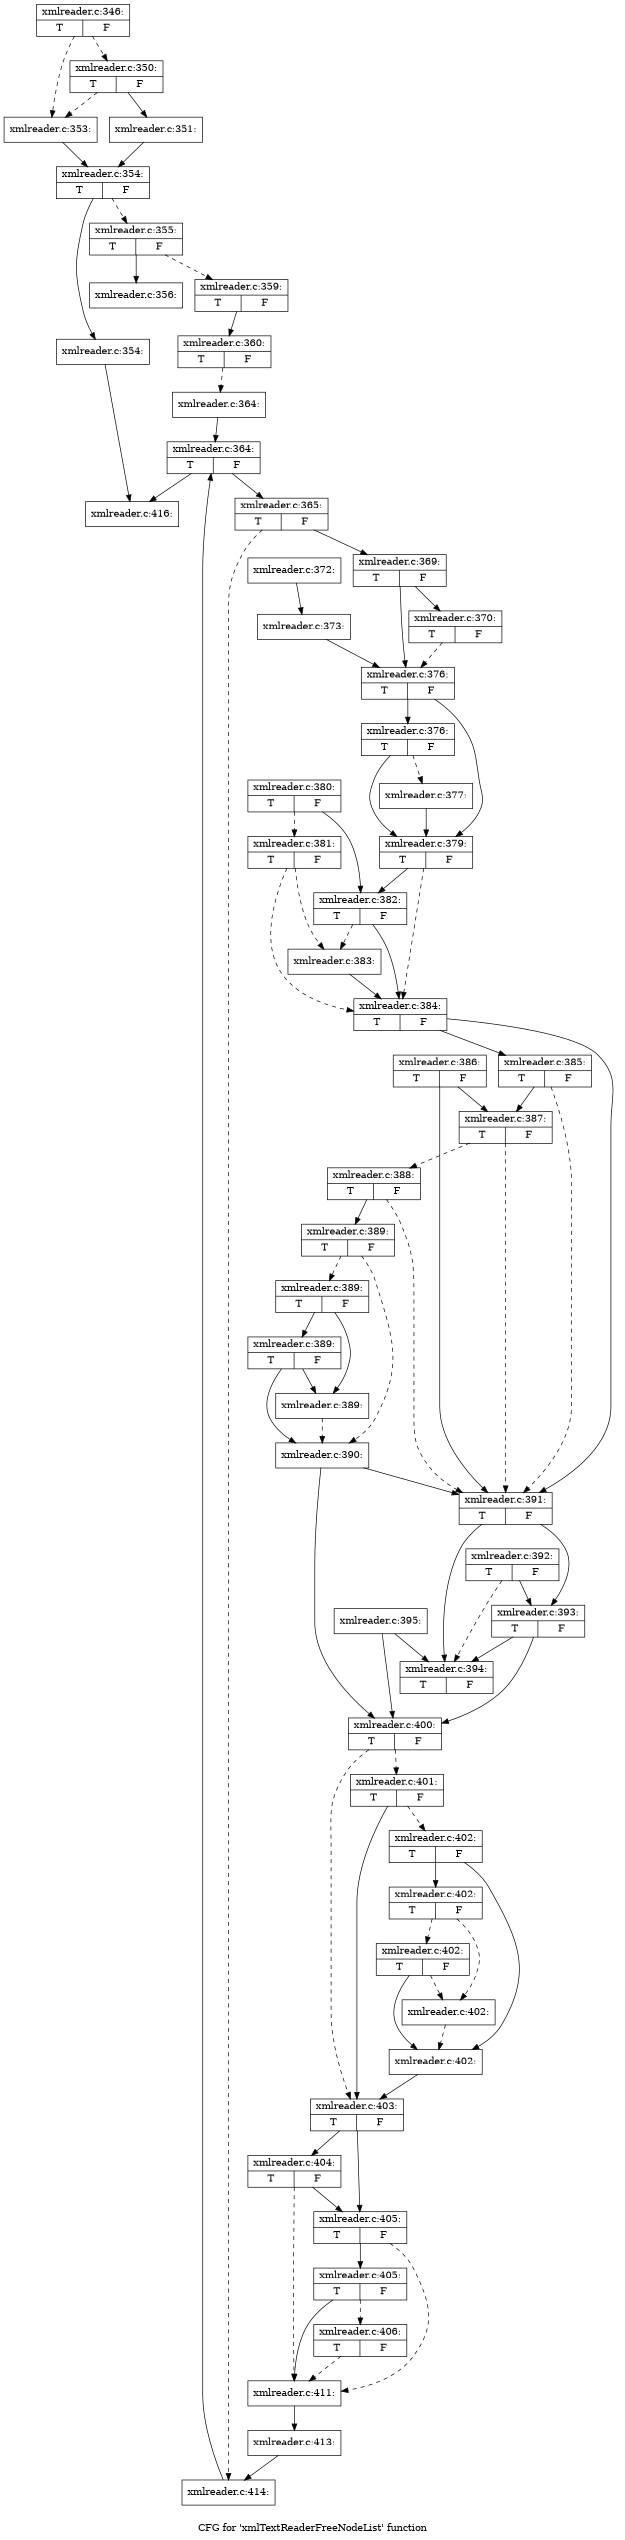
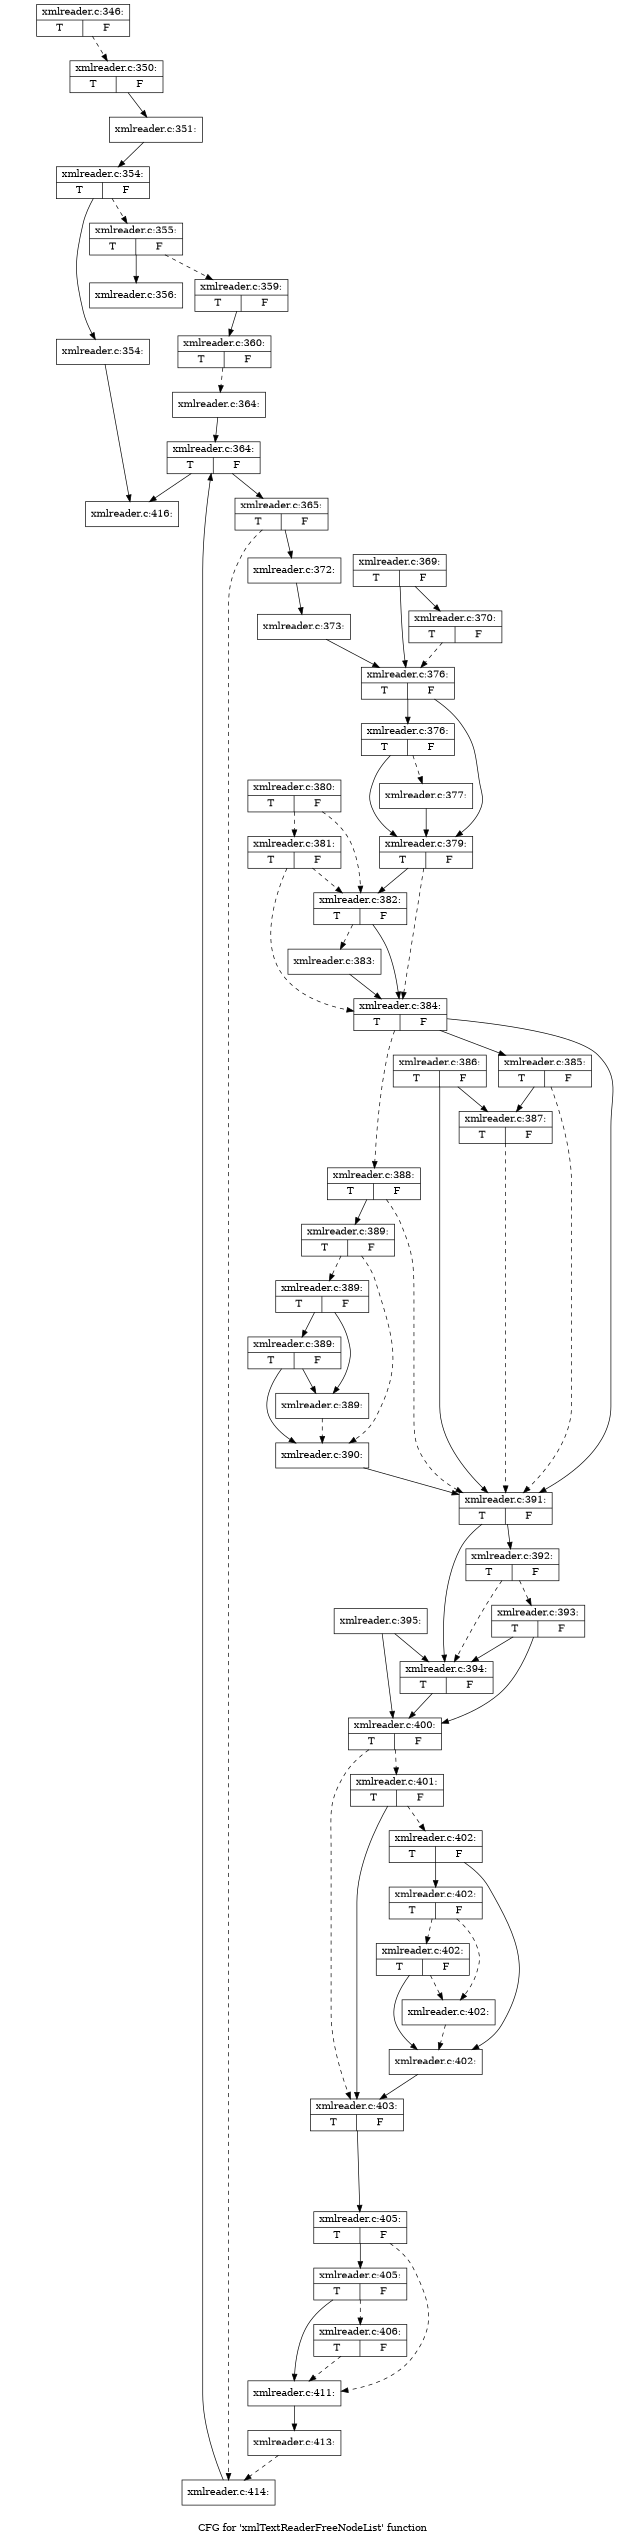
node "xmlreader.c:353:": removed
edge "xmlreader.c:365:" -> "xmlreader.c:369:": now "xmlreader.c:365:" -> "xmlreader.c:372:"
edge "xmlreader.c:380:" -> "xmlreader.c:382:": style solid -> dashed
edge "xmlreader.c:381:" -> "xmlreader.c:383:": now "xmlreader.c:381:" -> "xmlreader.c:382:"
edge "xmlreader.c:387:" -> "xmlreader.c:388:": now "xmlreader.c:384:" -> "xmlreader.c:388:"
edge "xmlreader.c:391:" -> "xmlreader.c:393:": now "xmlreader.c:391:" -> "xmlreader.c:392:"
edge "xmlreader.c:392:" -> "xmlreader.c:393:": style solid -> dashed
edge "xmlreader.c:390:" -> "xmlreader.c:400:": now "xmlreader.c:394:" -> "xmlreader.c:400:"
node "xmlreader.c:404:": removed
edge "xmlreader.c:413:" -> "xmlreader.c:414:": style solid -> dashed
